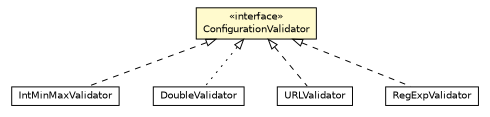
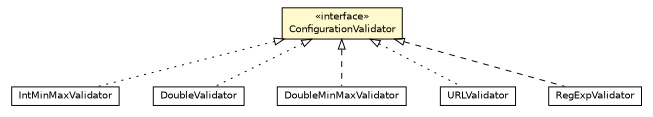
edge "IntMinMaxValidator" -> "ConfigurationValidator": style dashed -> dotted
edge "URLValidator" -> "ConfigurationValidator": style dashed -> dotted
node "DoubleMinMaxValidator": added
